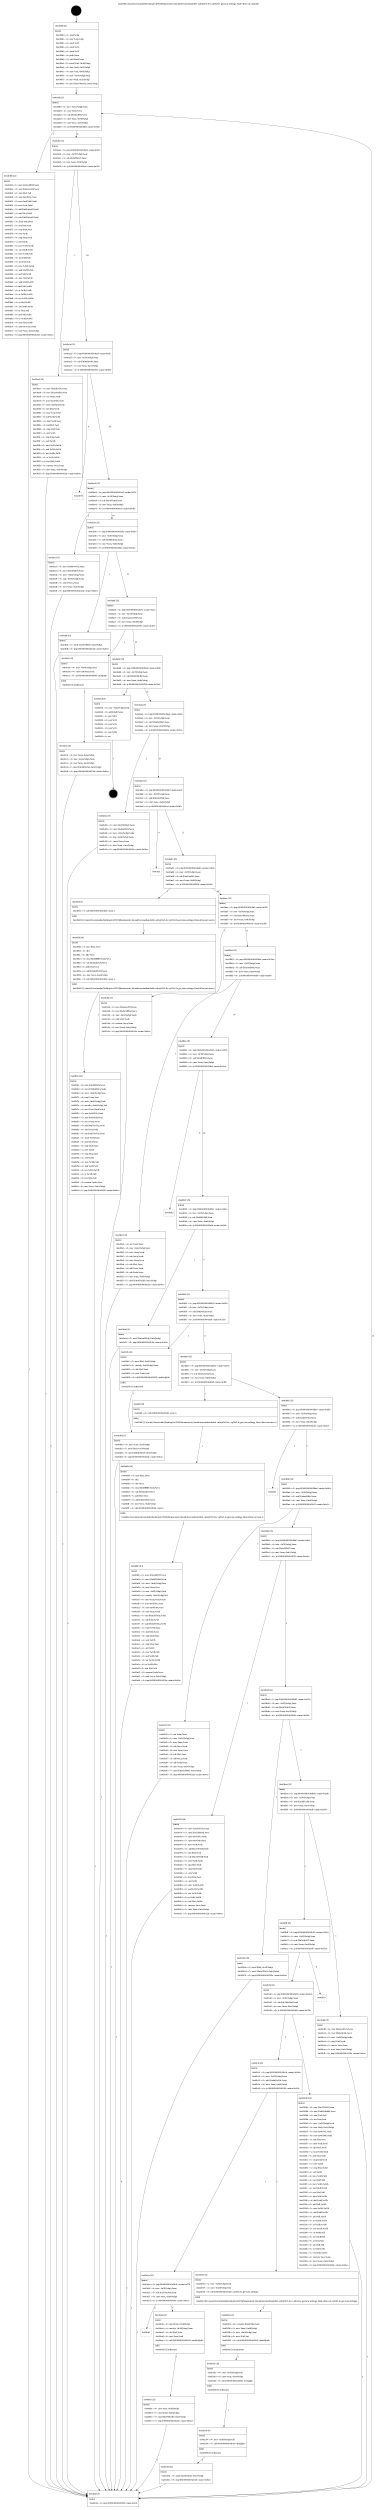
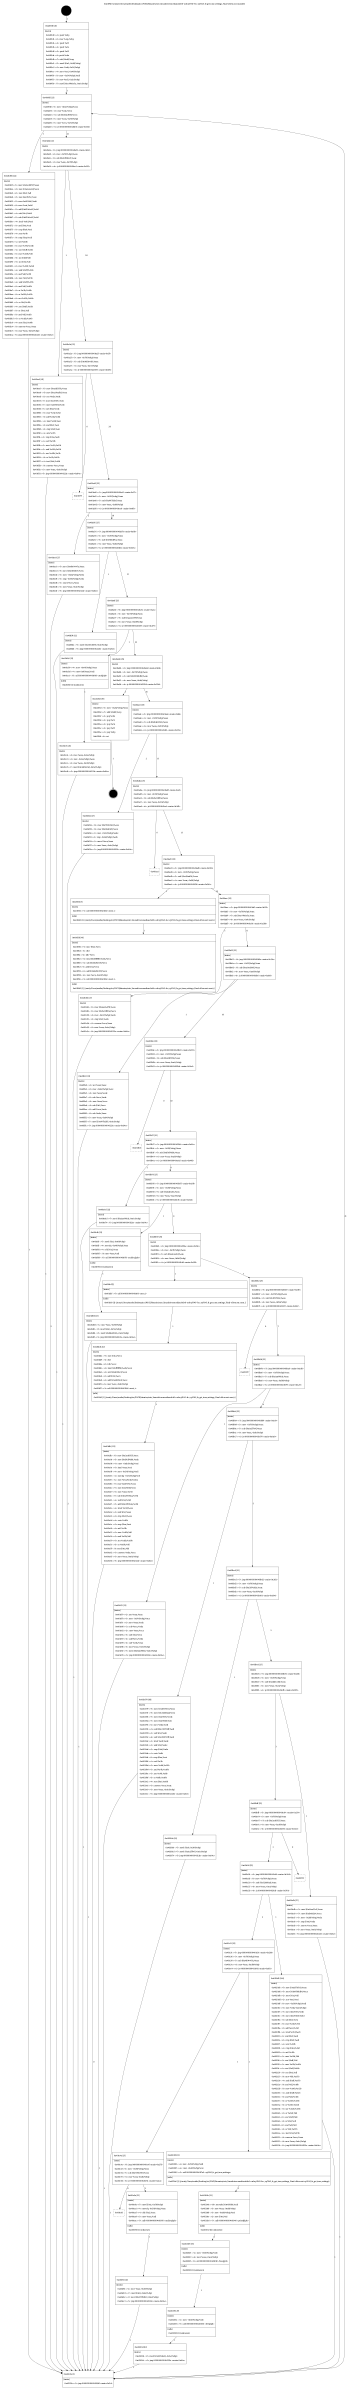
node "0x401f63 [113]": removed
